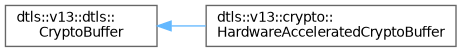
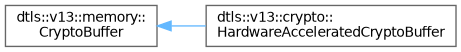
node "dtls::v13::dtls:: CryptoBuffer": label "dtls::v13::dtls:: CryptoBuffer" -> "dtls::v13::memory:: CryptoBuffer"
